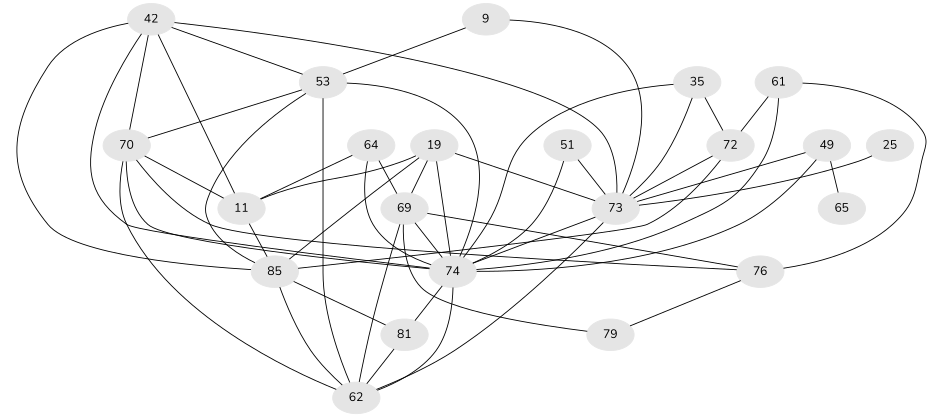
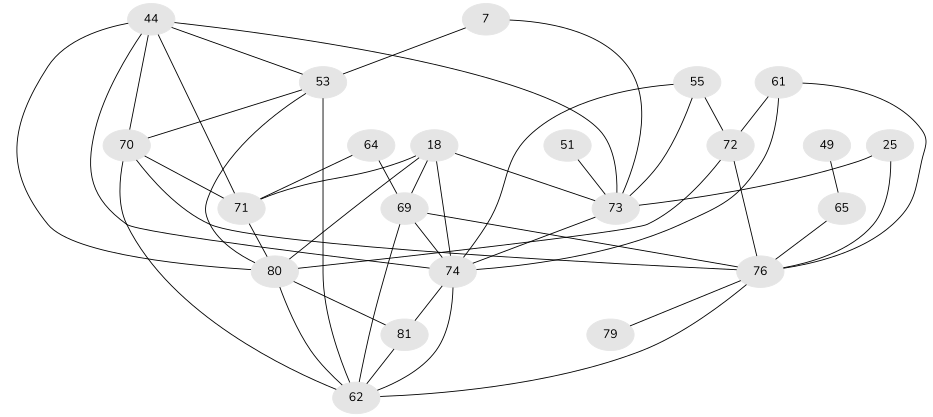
node "42": label "42" -> "44"
node "9": label "9" -> "7"
node "35": label "35" -> "55"
edge "53" -- "74": removed
node "19": label "19" -> "18"
edge "72" -- "73": now "72" -- "76"
edge "49" -- "73": removed
node "11": label "11" -> "71"
edge "51" -- "74": removed
edge "64" -- "74": removed
edge "25" -- "76": added
edge "65" -- "76": added
edge "70" -- "74": removed
edge "49" -- "74": removed
node "85": label "85" -> "80"
edge "69" -- "79": removed
edge "73" -- "62": now "76" -- "62"
